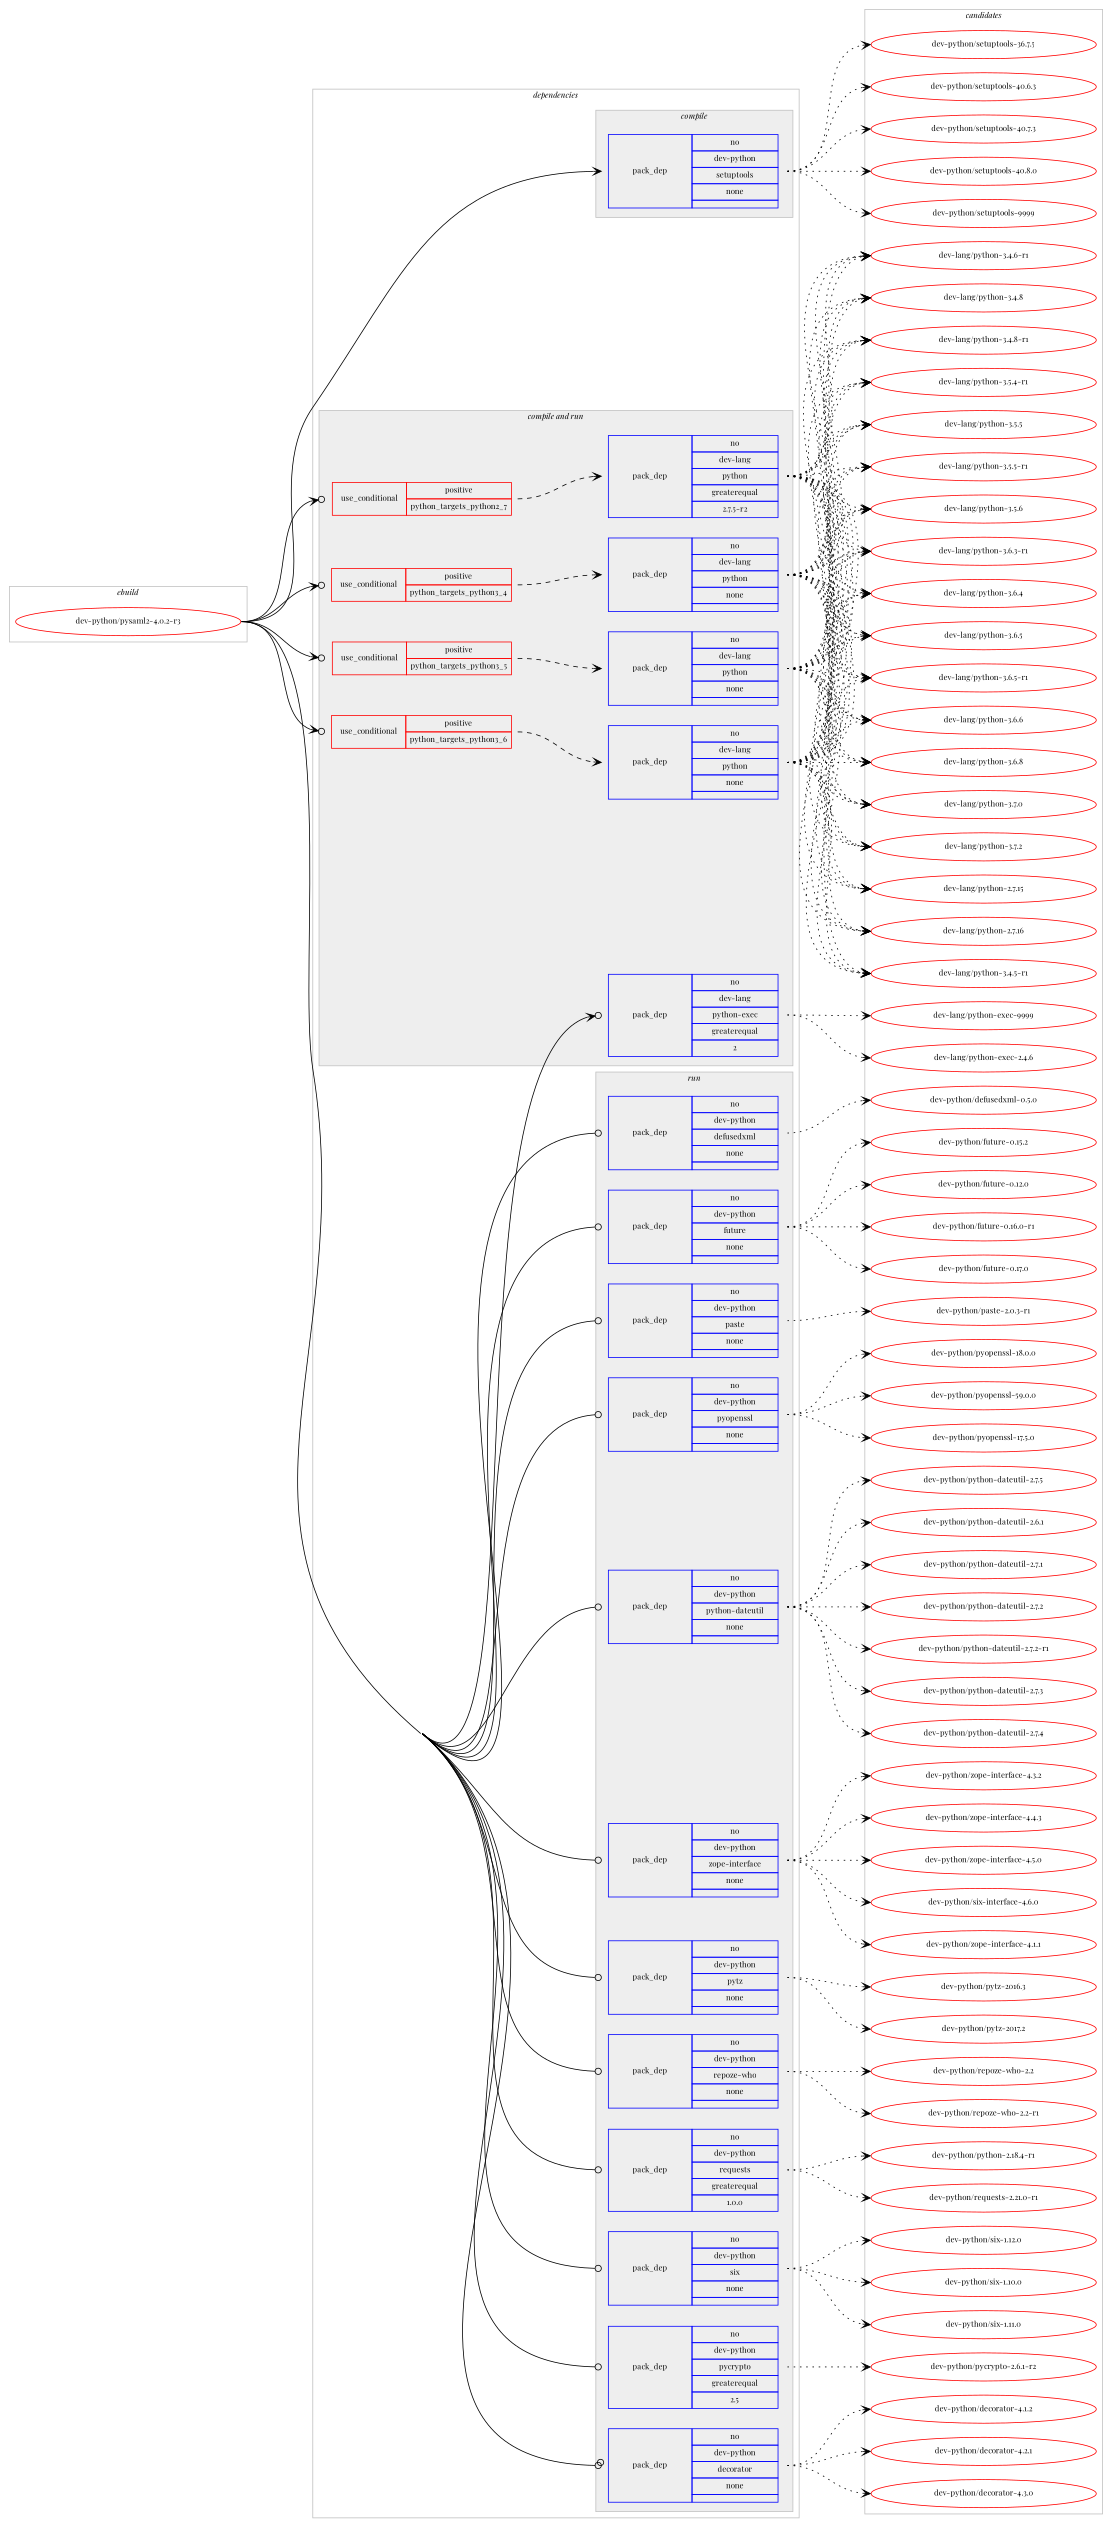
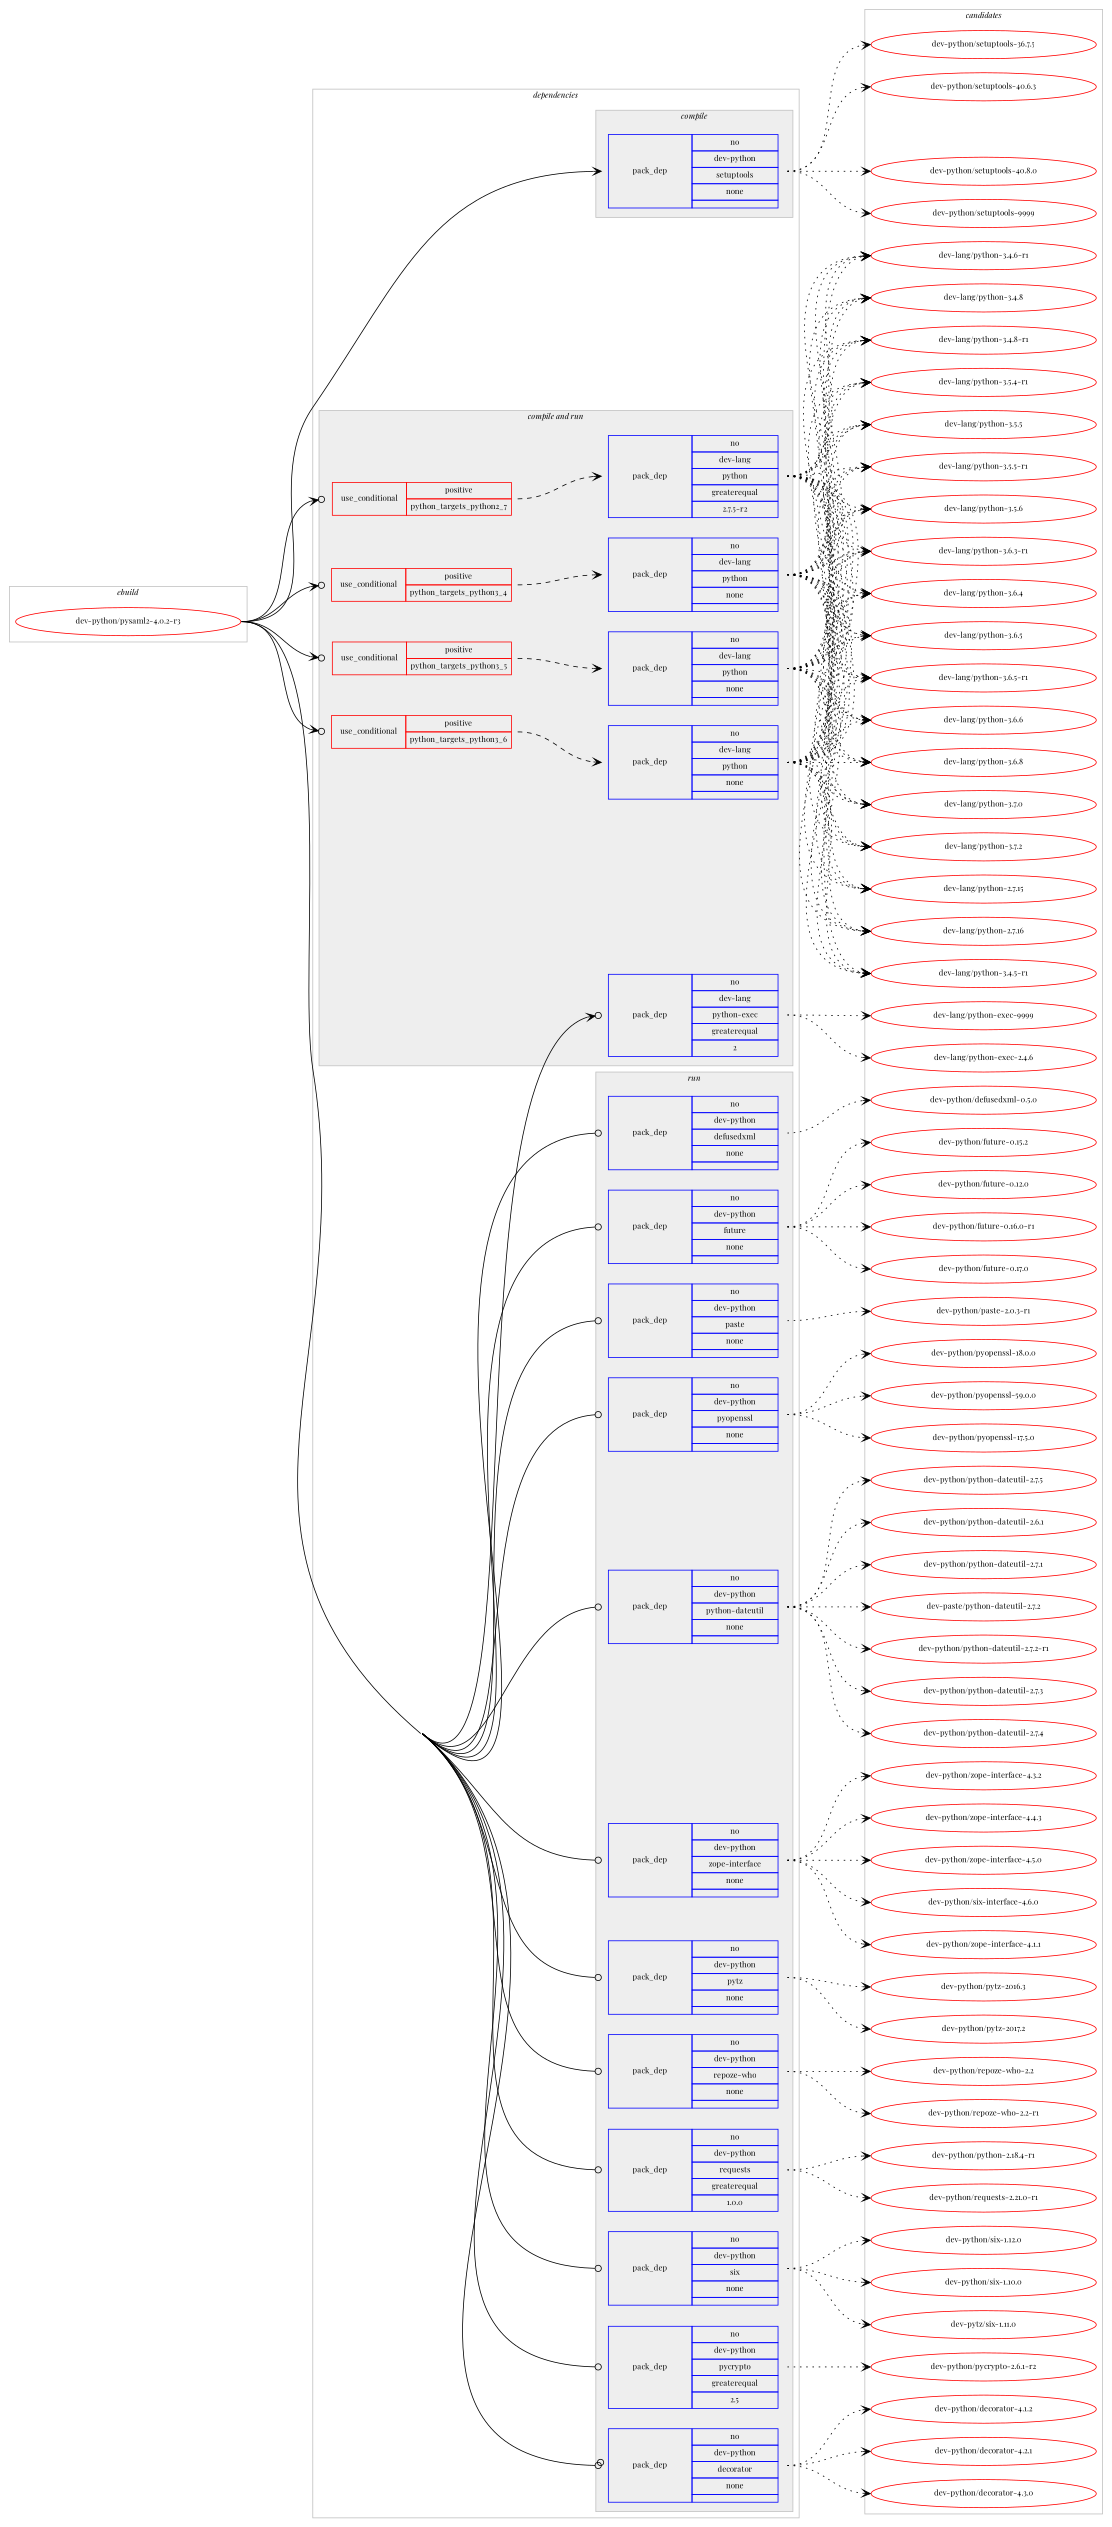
node "dev-python/setuptools-40.7.3": removed
node "dev-python/python-dateutil-2.7.2": label "dev-python/python-dateutil-2.7.2" -> "dev-paste/python-dateutil-2.7.2"
node "dev-python/six-1.11.0": label "dev-python/six-1.11.0" -> "dev-pytz/six-1.11.0"
